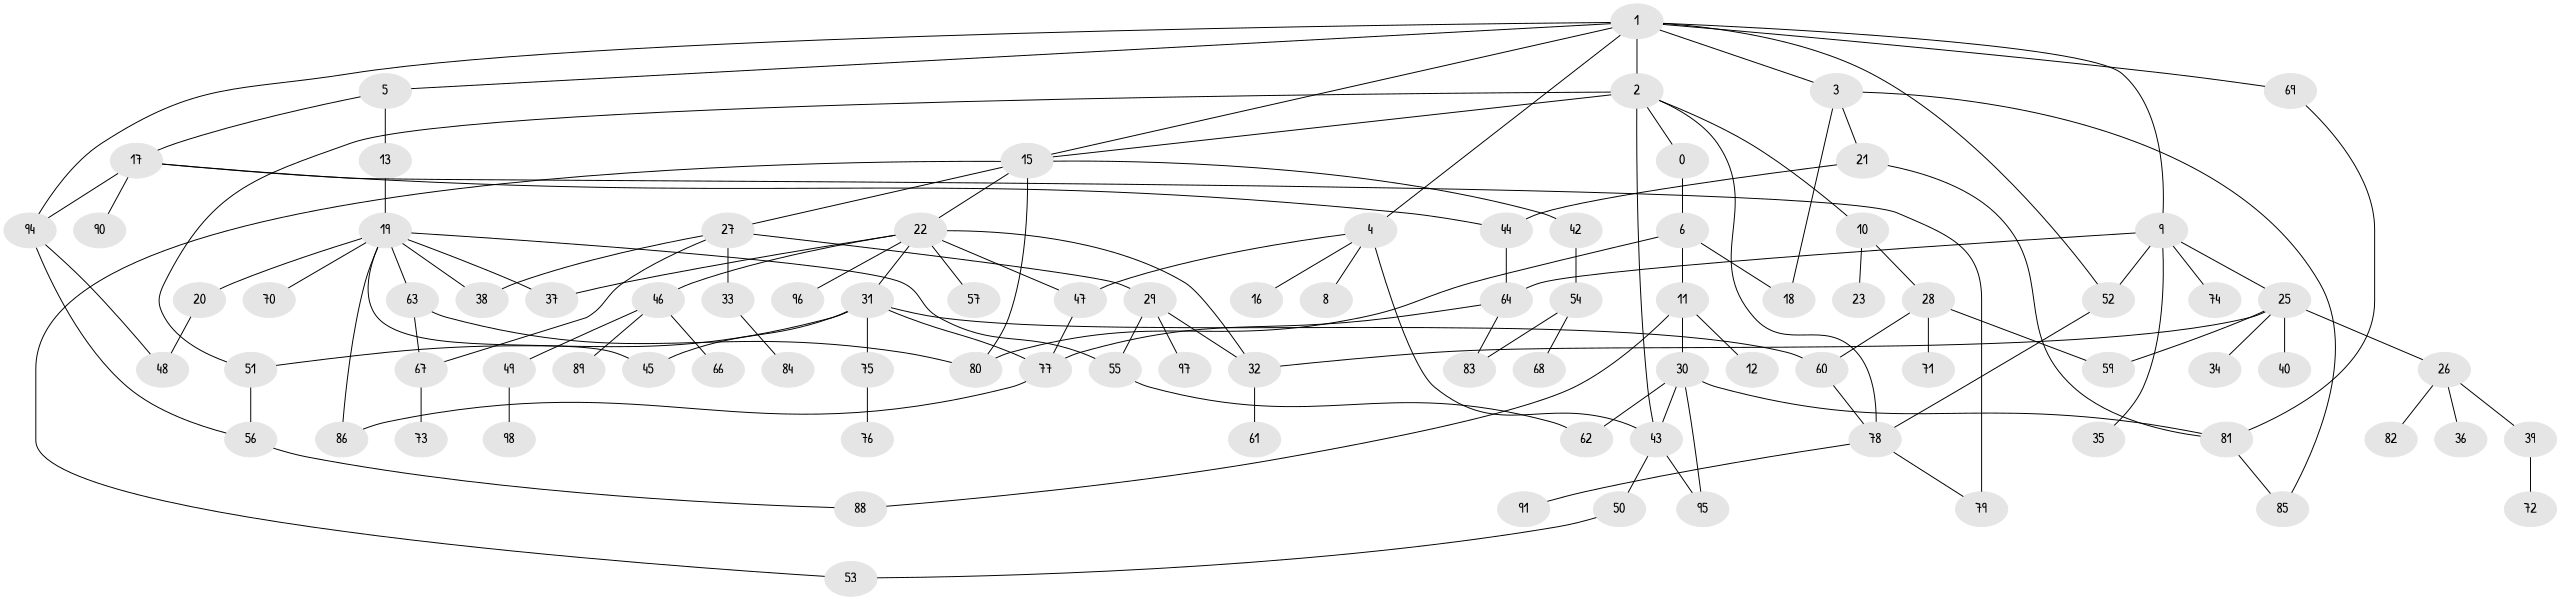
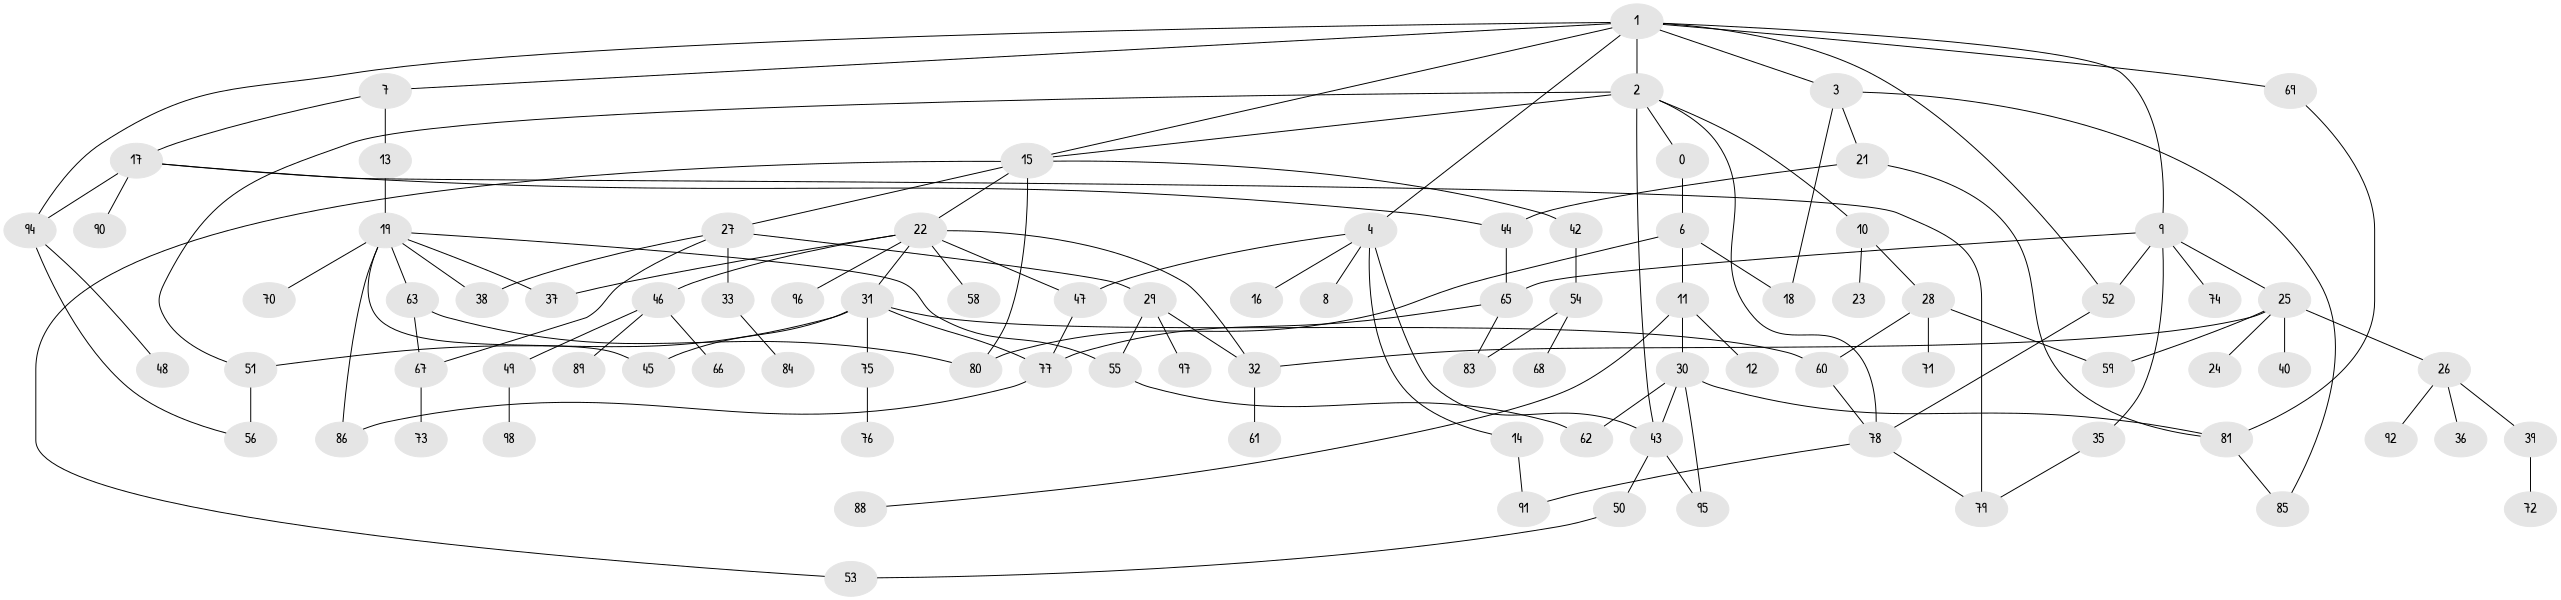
node "5": label "5" -> "7"
node "20": removed
node "57": label "57" -> "58"
node "64": label "64" -> "65"
node "34": label "34" -> "24"
node "14": added
node "82": label "82" -> "92"
edge "35" -- "79": added
edge "56" -- "88": removed
